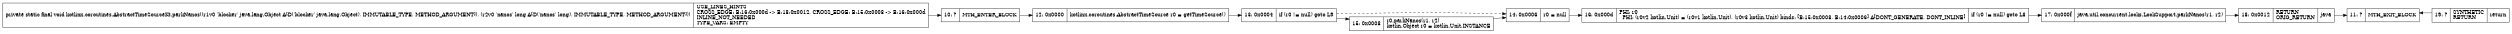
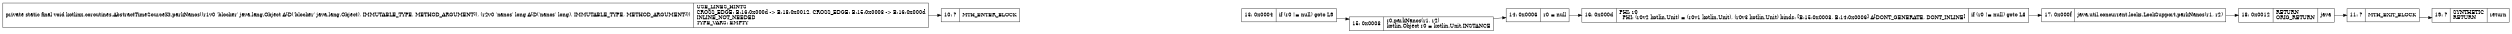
edge "13: 0x0004" -> "14: 0x0006": removed
edge "19: ?" -> "11: ?": reversed
node "12: 0x0000": removed
